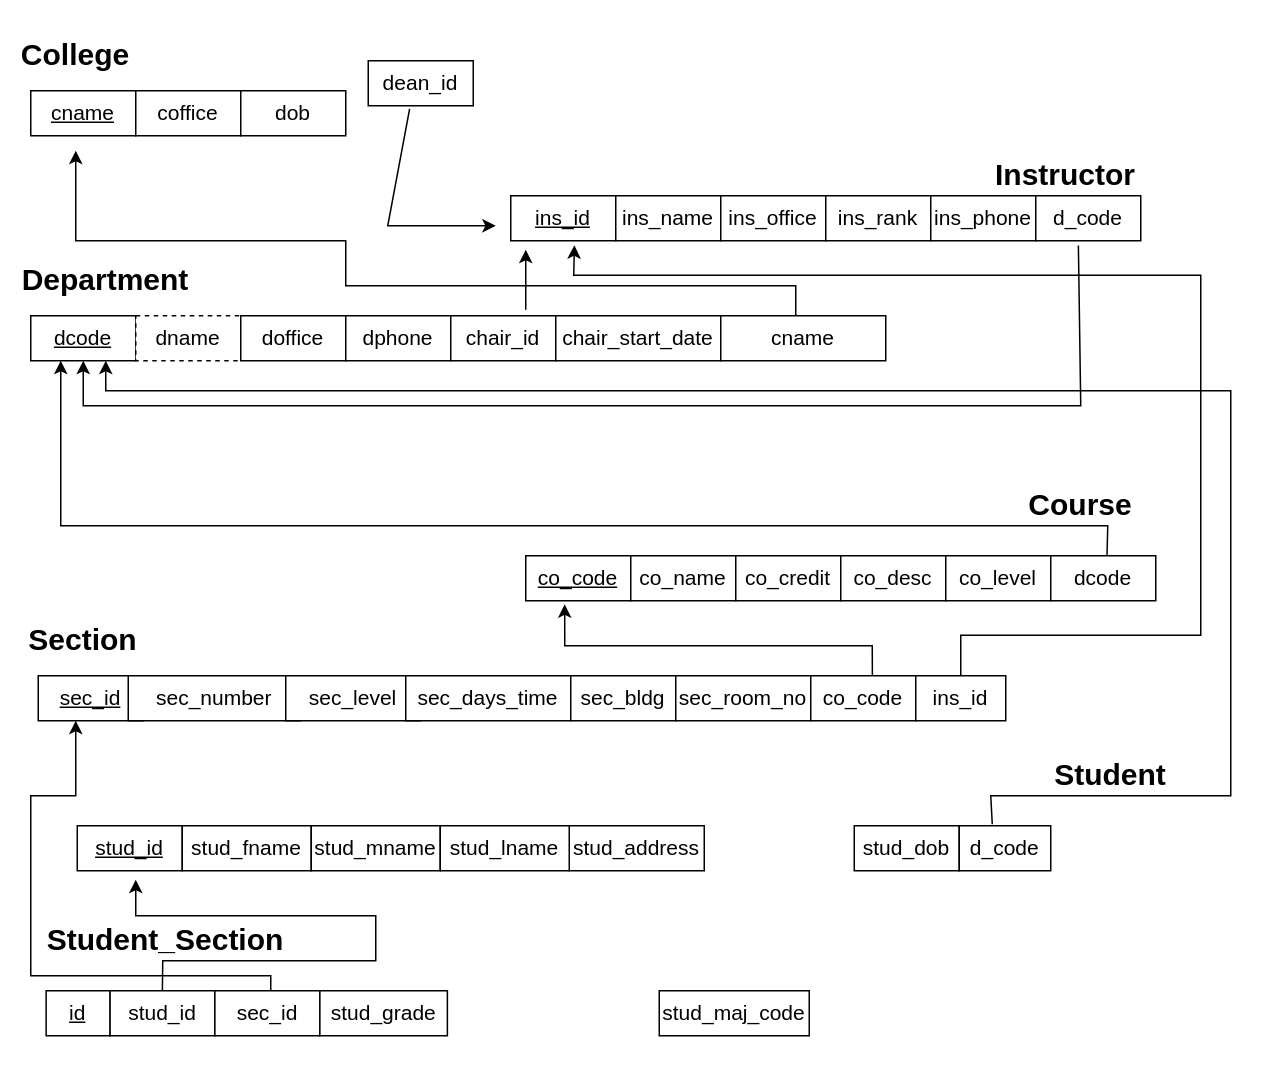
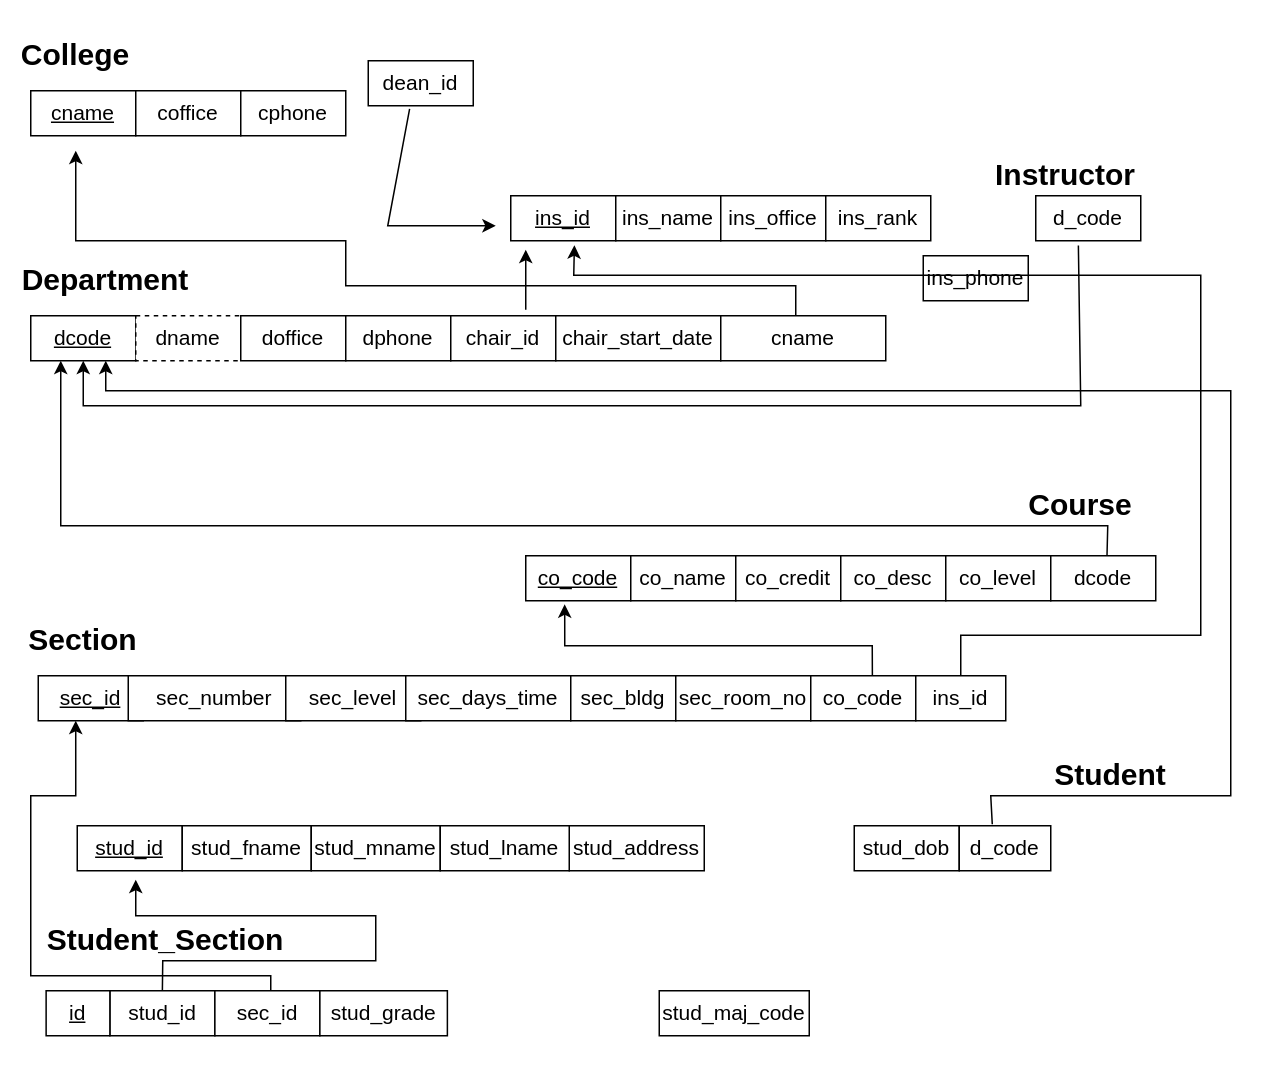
node "dob": label "dob" -> "cphone"
node "ins_phone": moved (983, 218) -> (976, 278)
